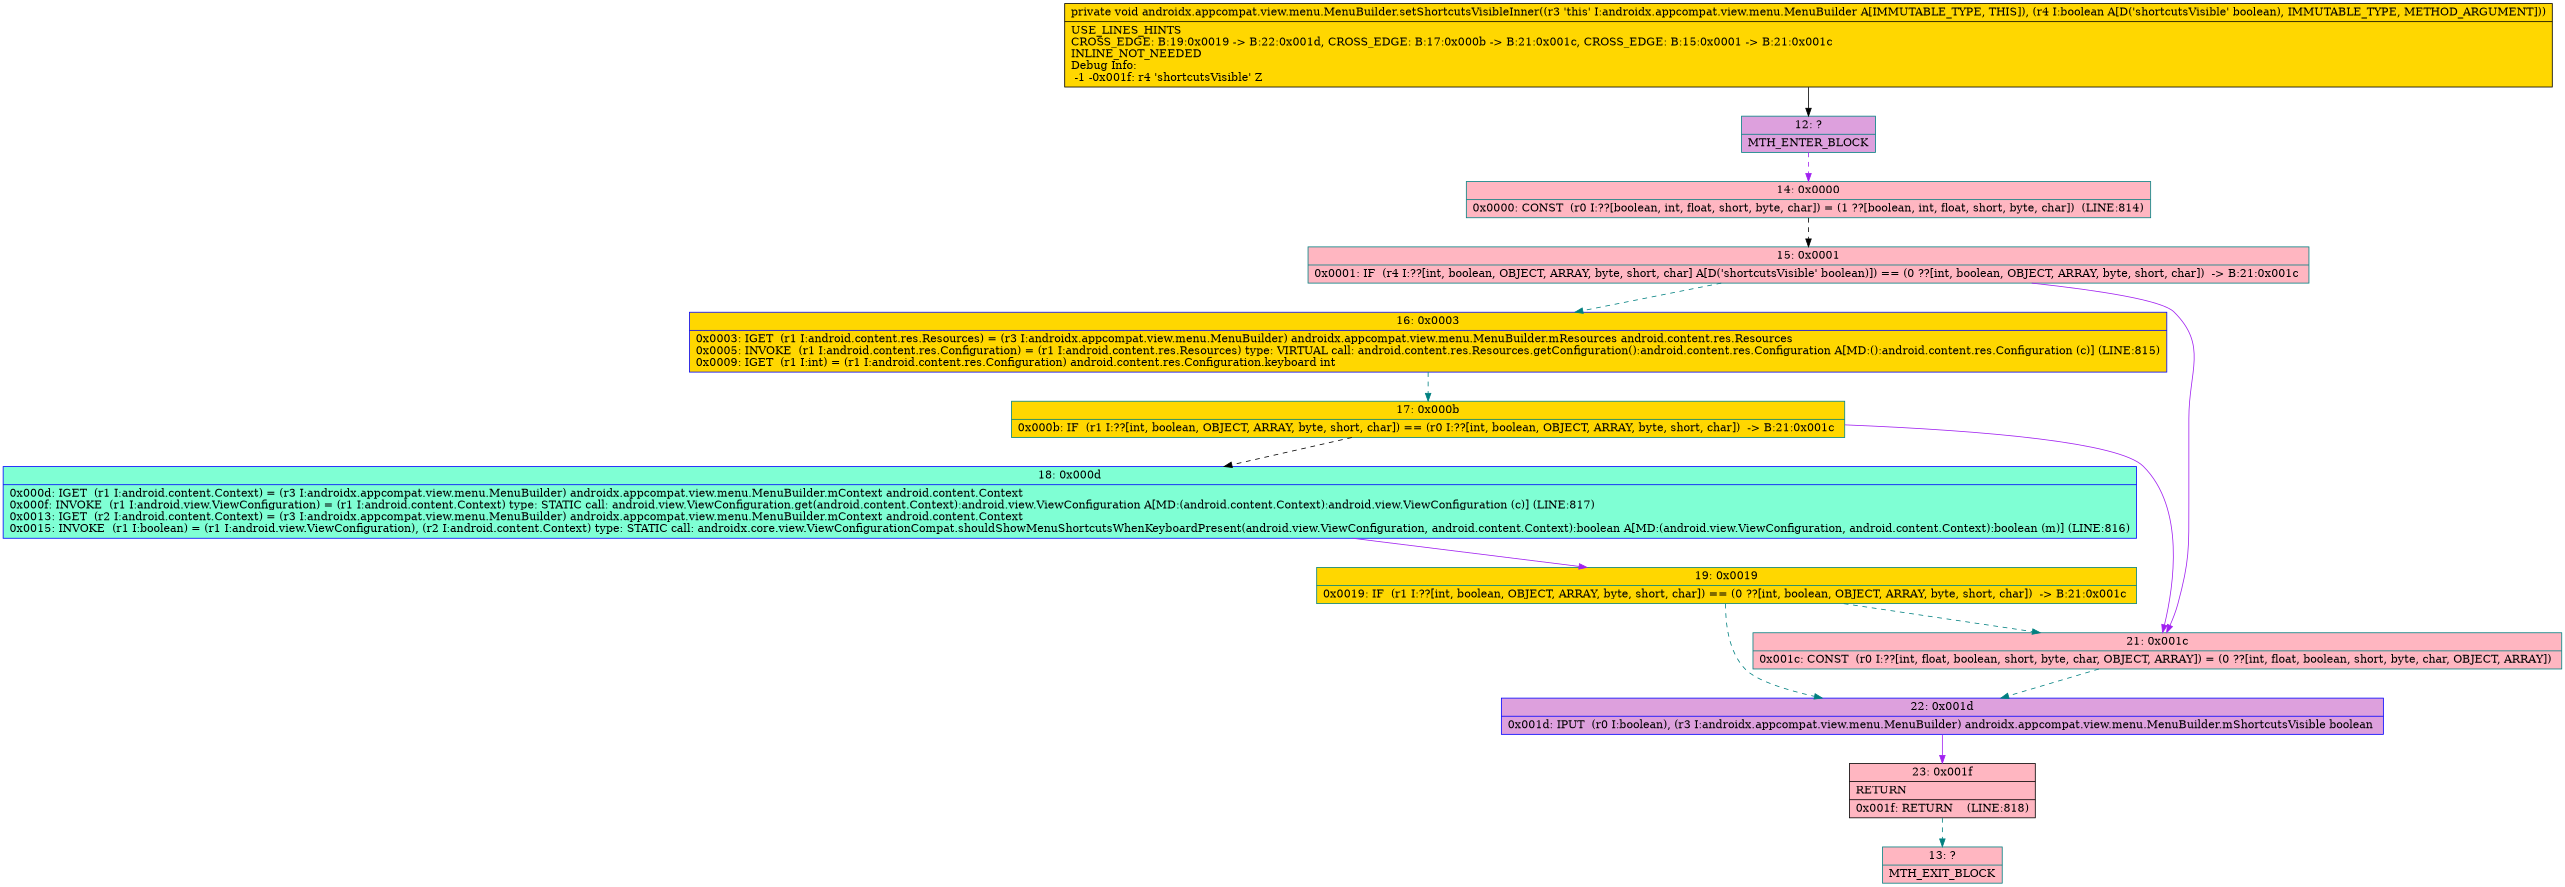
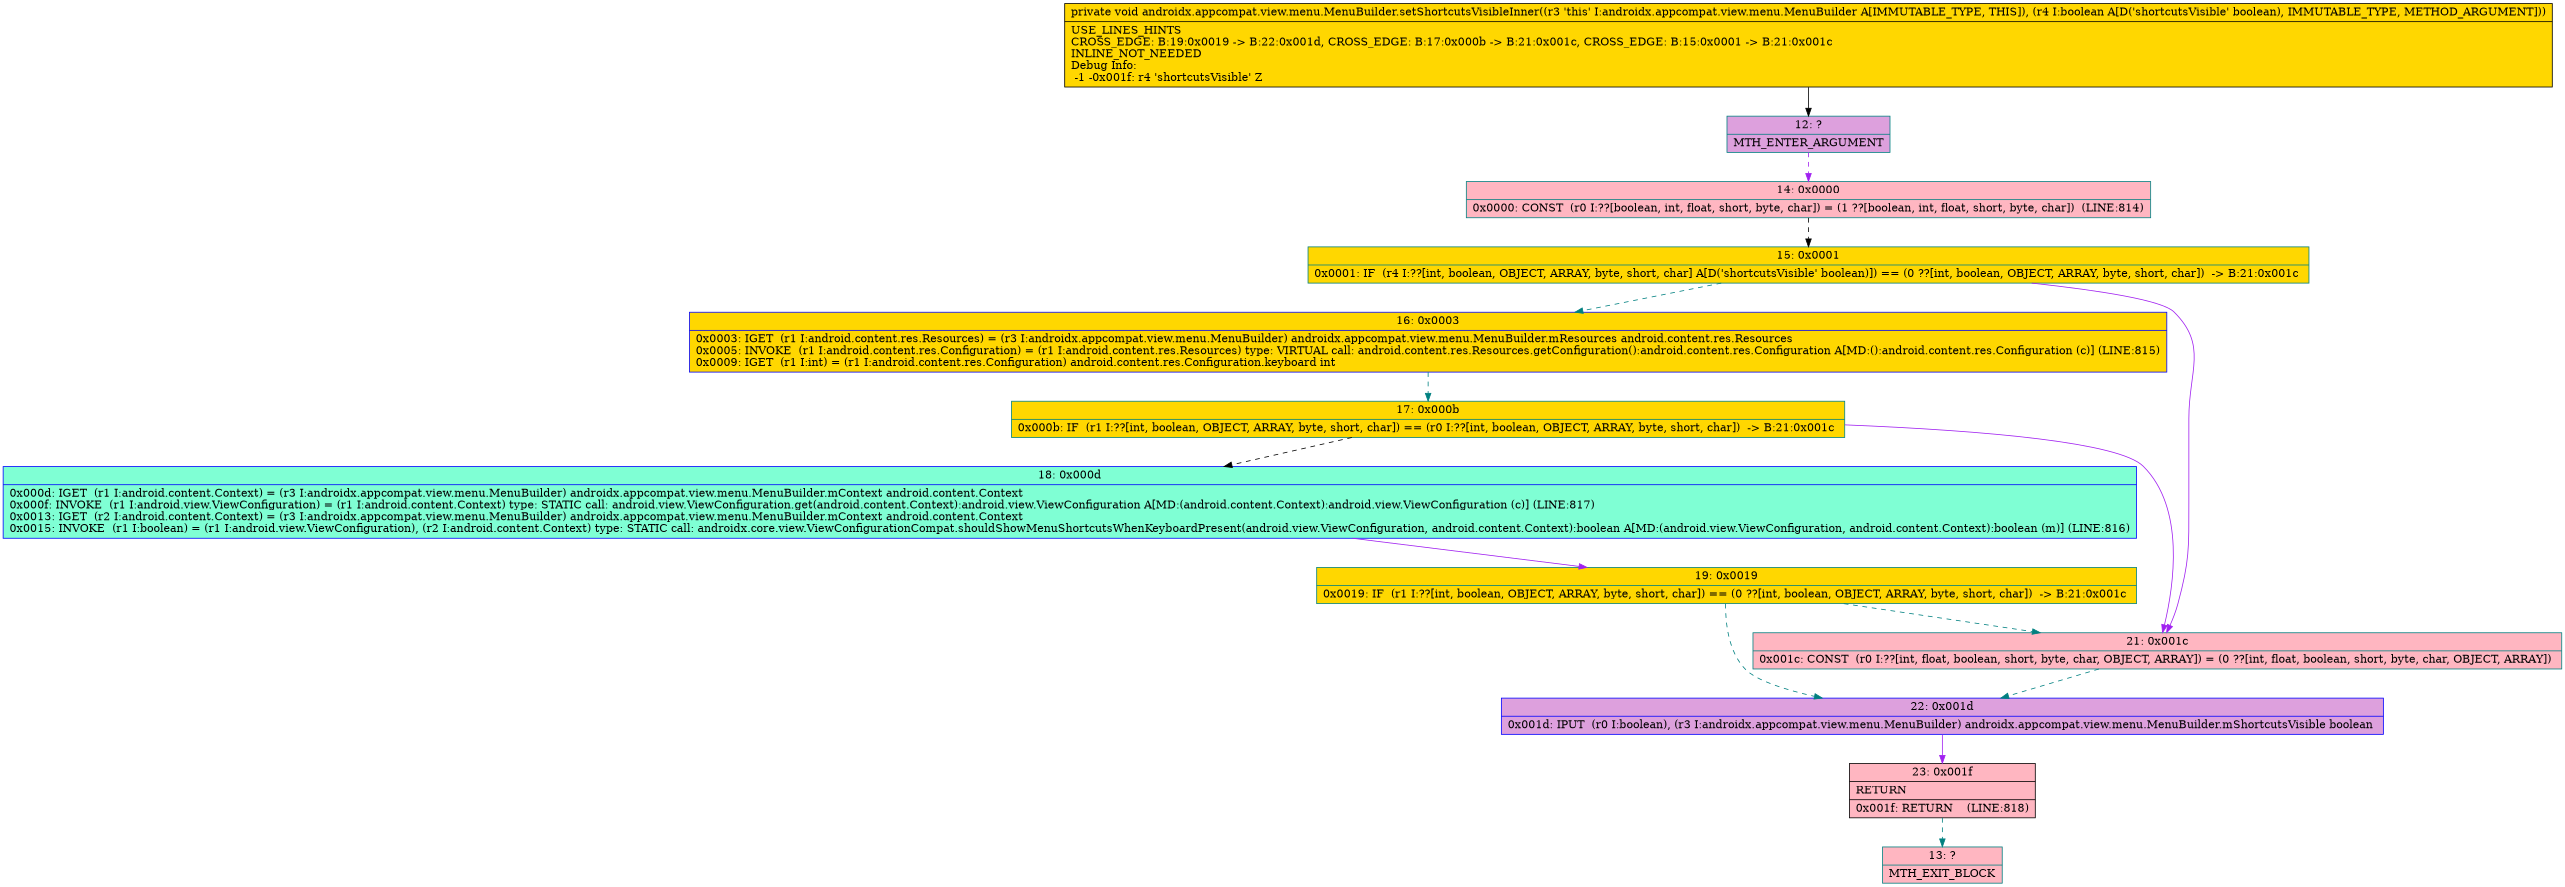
node "12: ?": text "MTH_ENTER_BLOCK" -> "MTH_ENTER_ARGUMENT"
node "15: 0x0001": fillcolor lightpink -> gold
